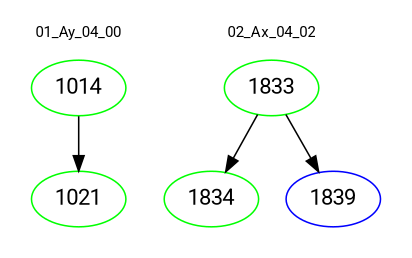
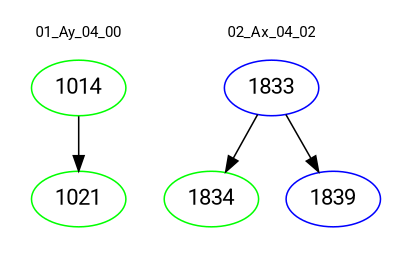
node "1833": color green -> blue
